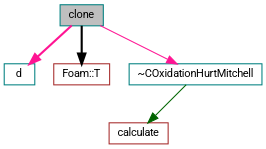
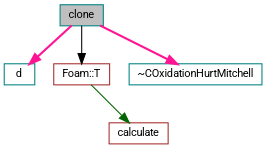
edge "clone" -> "Foam::T": style bold -> solid
edge "clone" -> "~COxidationHurtMitchell": style solid -> bold
edge "~COxidationHurtMitchell" -> "calculate": now "Foam::T" -> "calculate"
